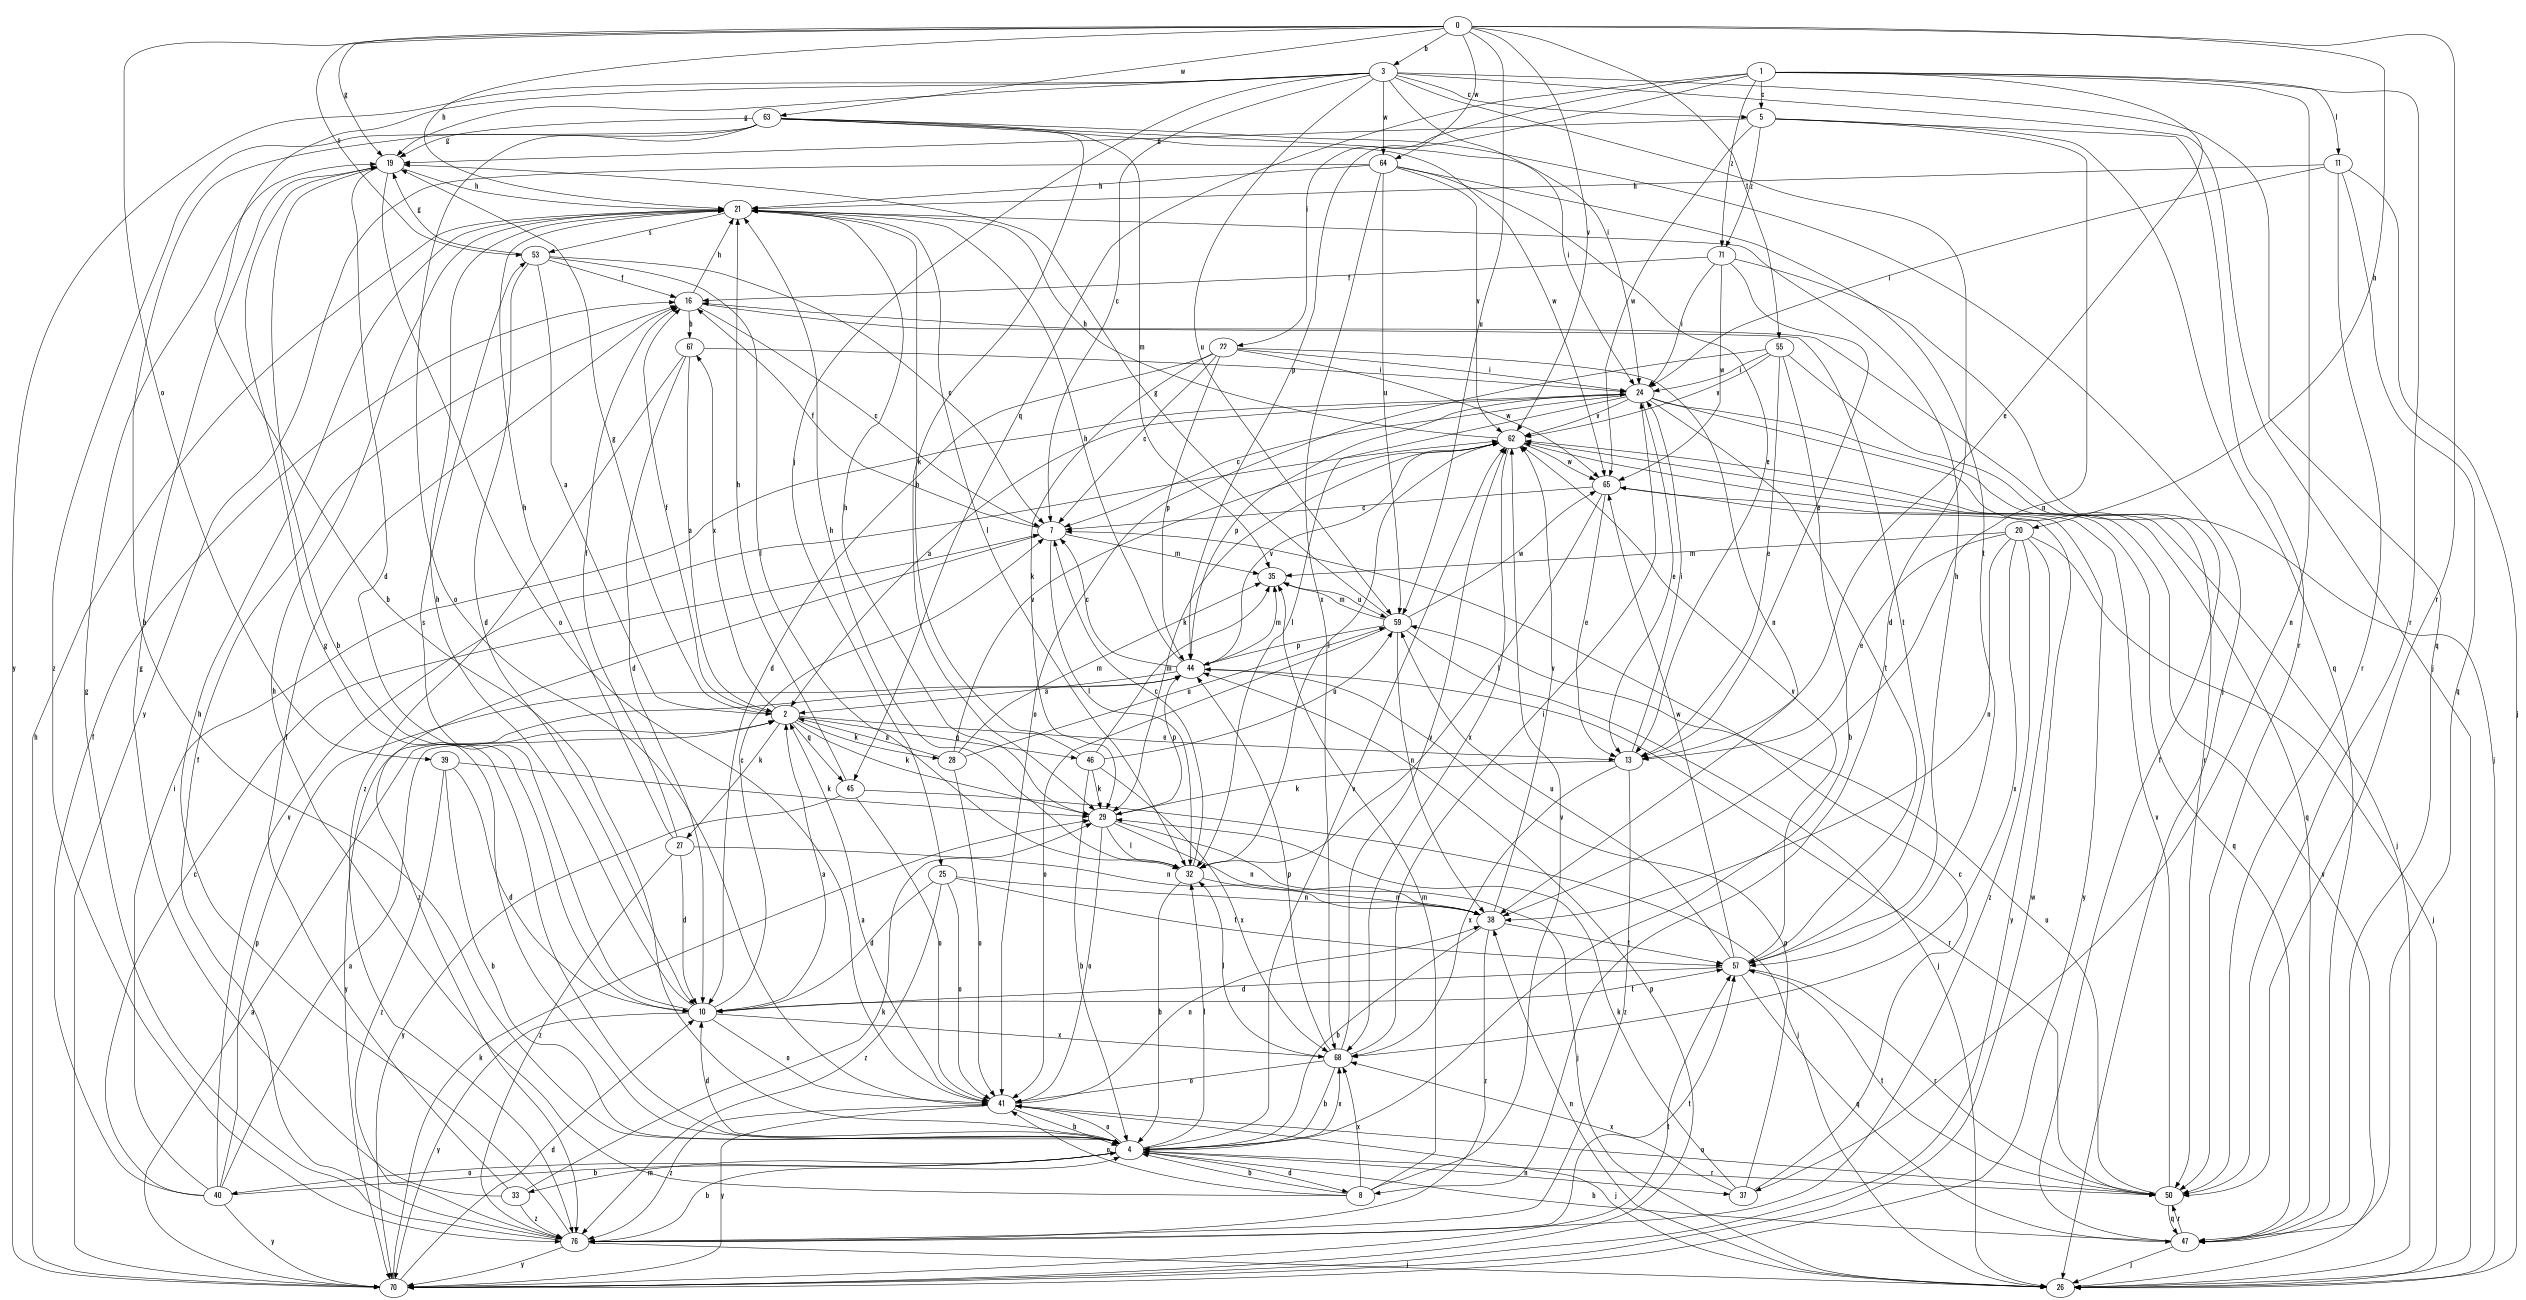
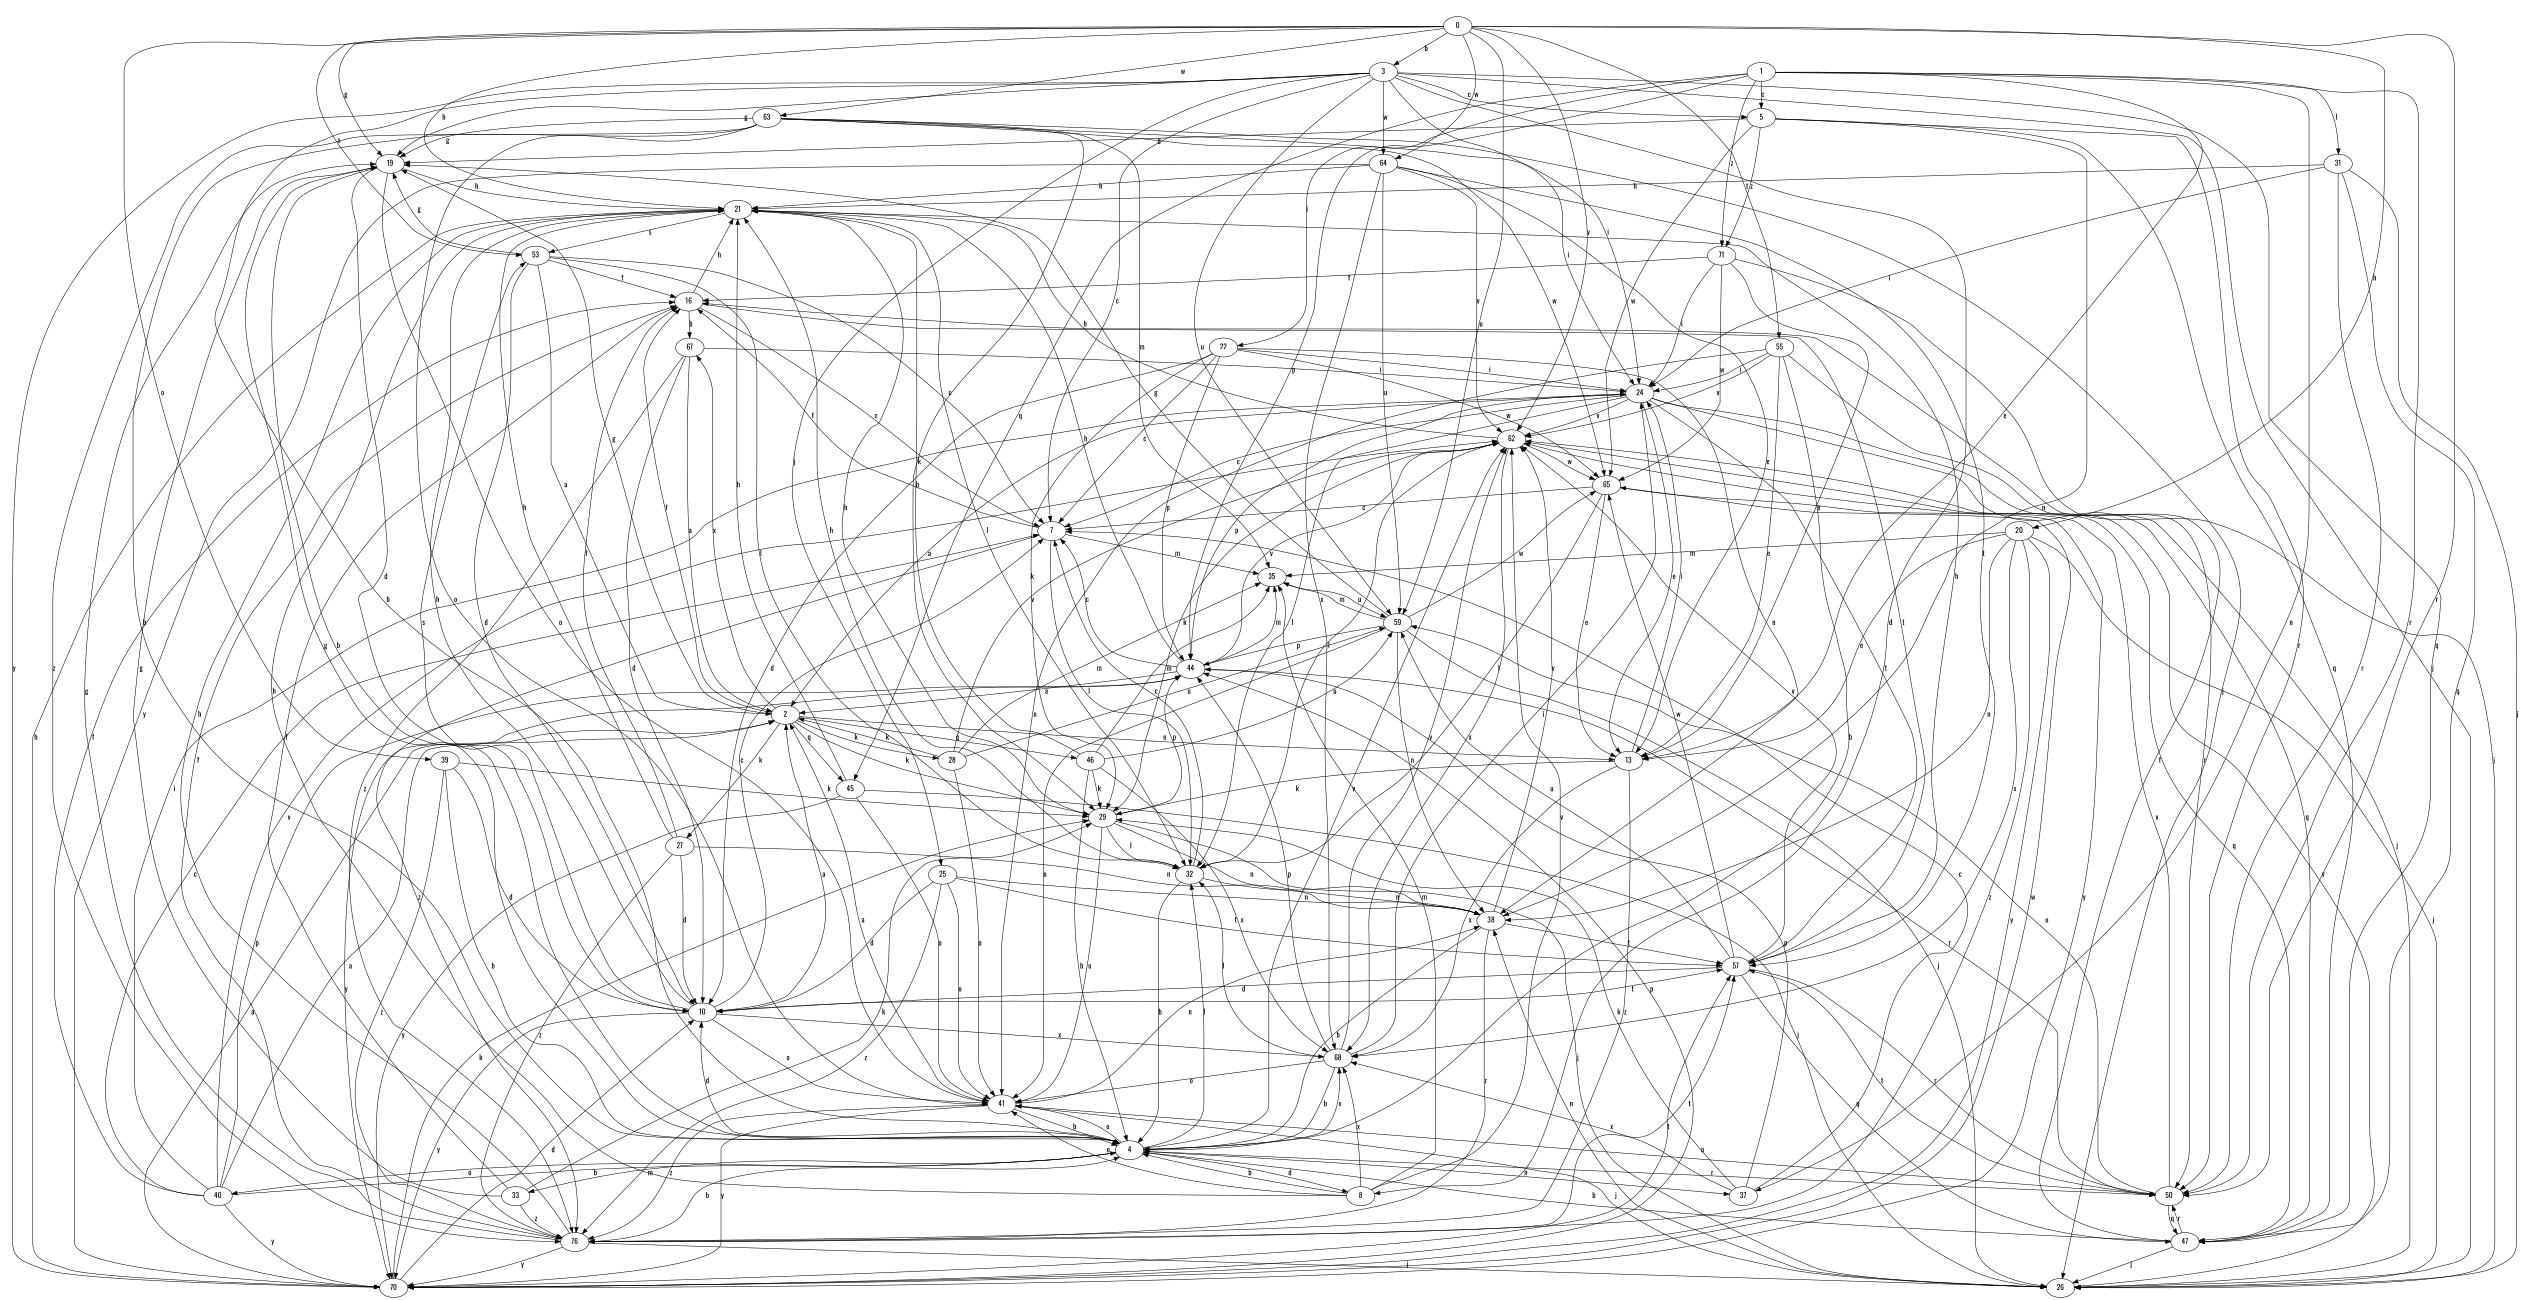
node "11": label "11" -> "31"
edge "28" -> "2": label "a" -> "k"
